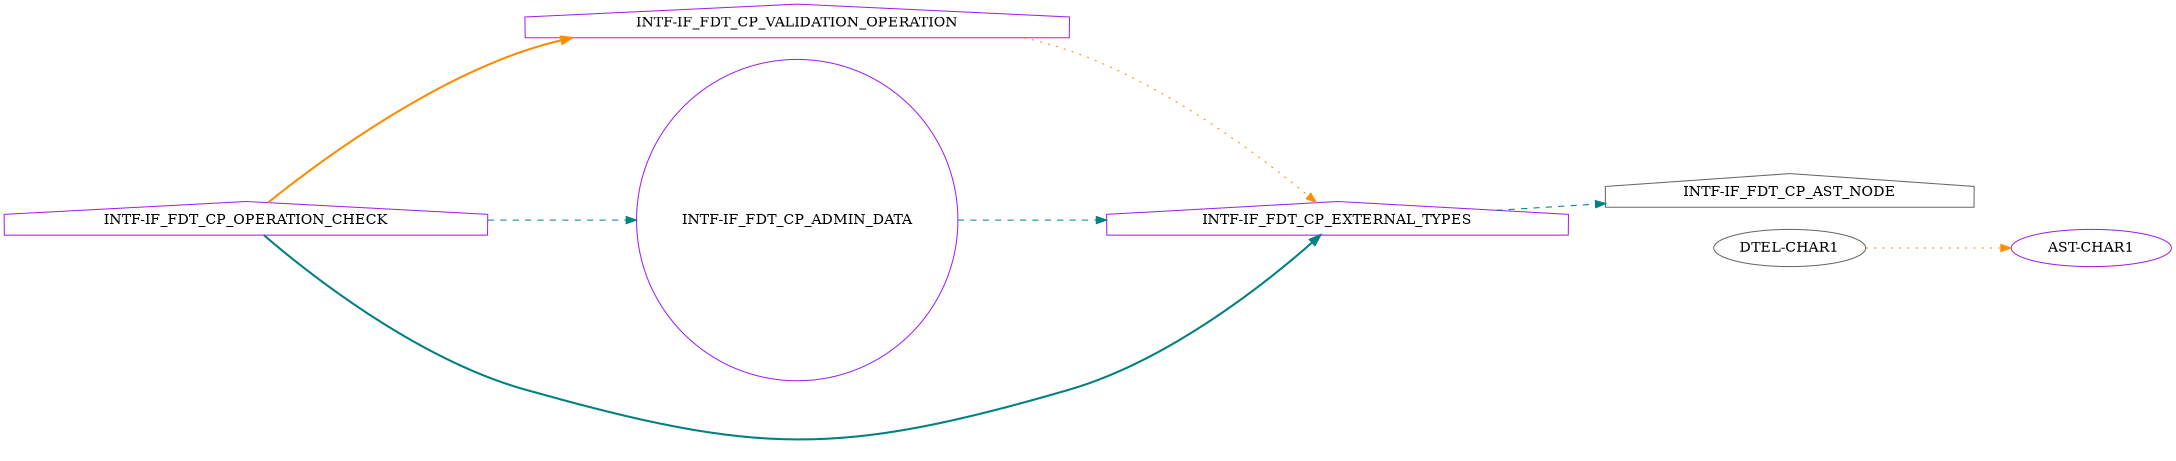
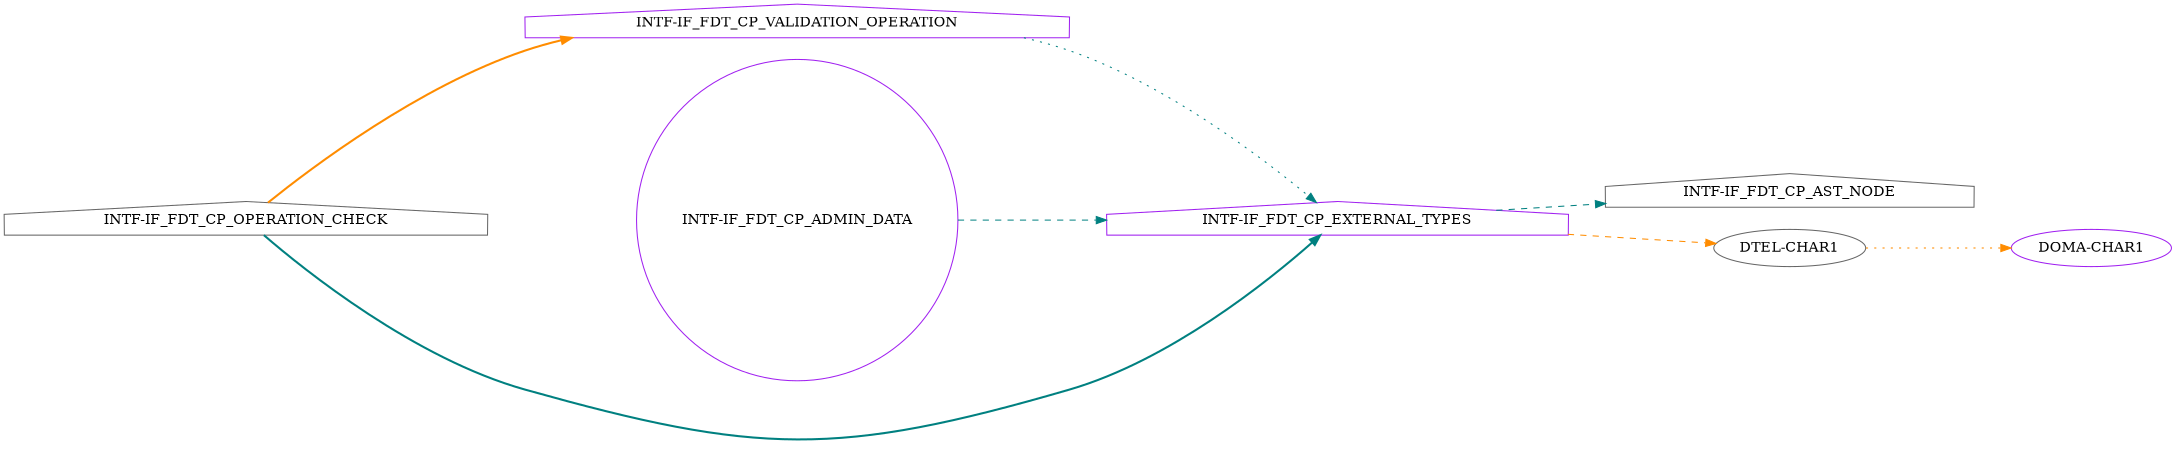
edge "INTF-IF_FDT_CP_VALIDATION_OPERATION" -> "INTF-IF_FDT_CP_EXTERNAL_TYPES": color darkorange -> teal
node "INTF-IF_FDT_CP_OPERATION_CHECK": color purple -> gray40
edge "INTF-IF_FDT_CP_OPERATION_CHECK" -> "INTF-IF_FDT_CP_ADMIN_DATA": removed
edge "INTF-IF_FDT_CP_EXTERNAL_TYPES" -> "DTEL-CHAR1": added
node "AST-CHAR1": label "AST-CHAR1" -> "DOMA-CHAR1"
